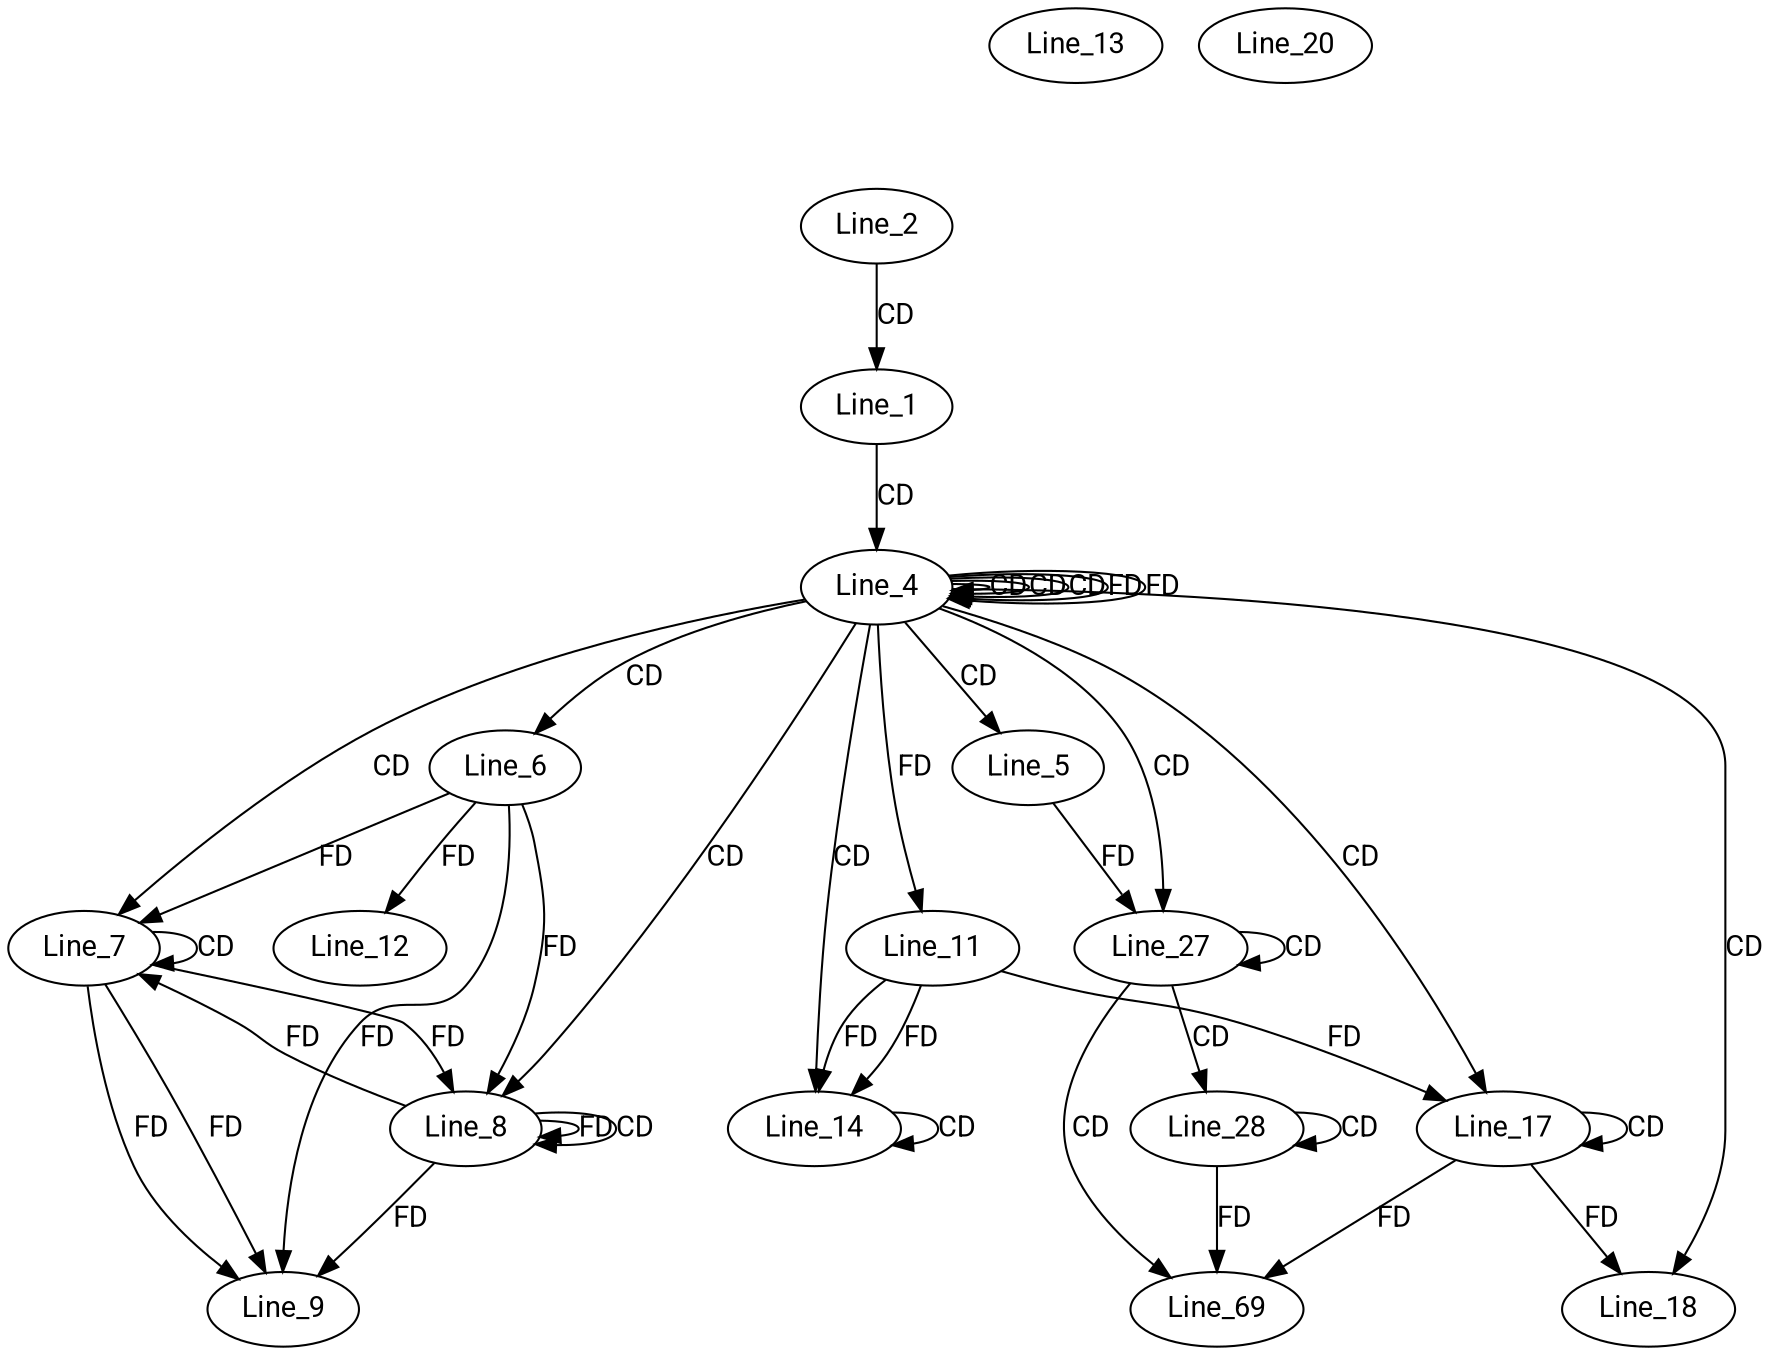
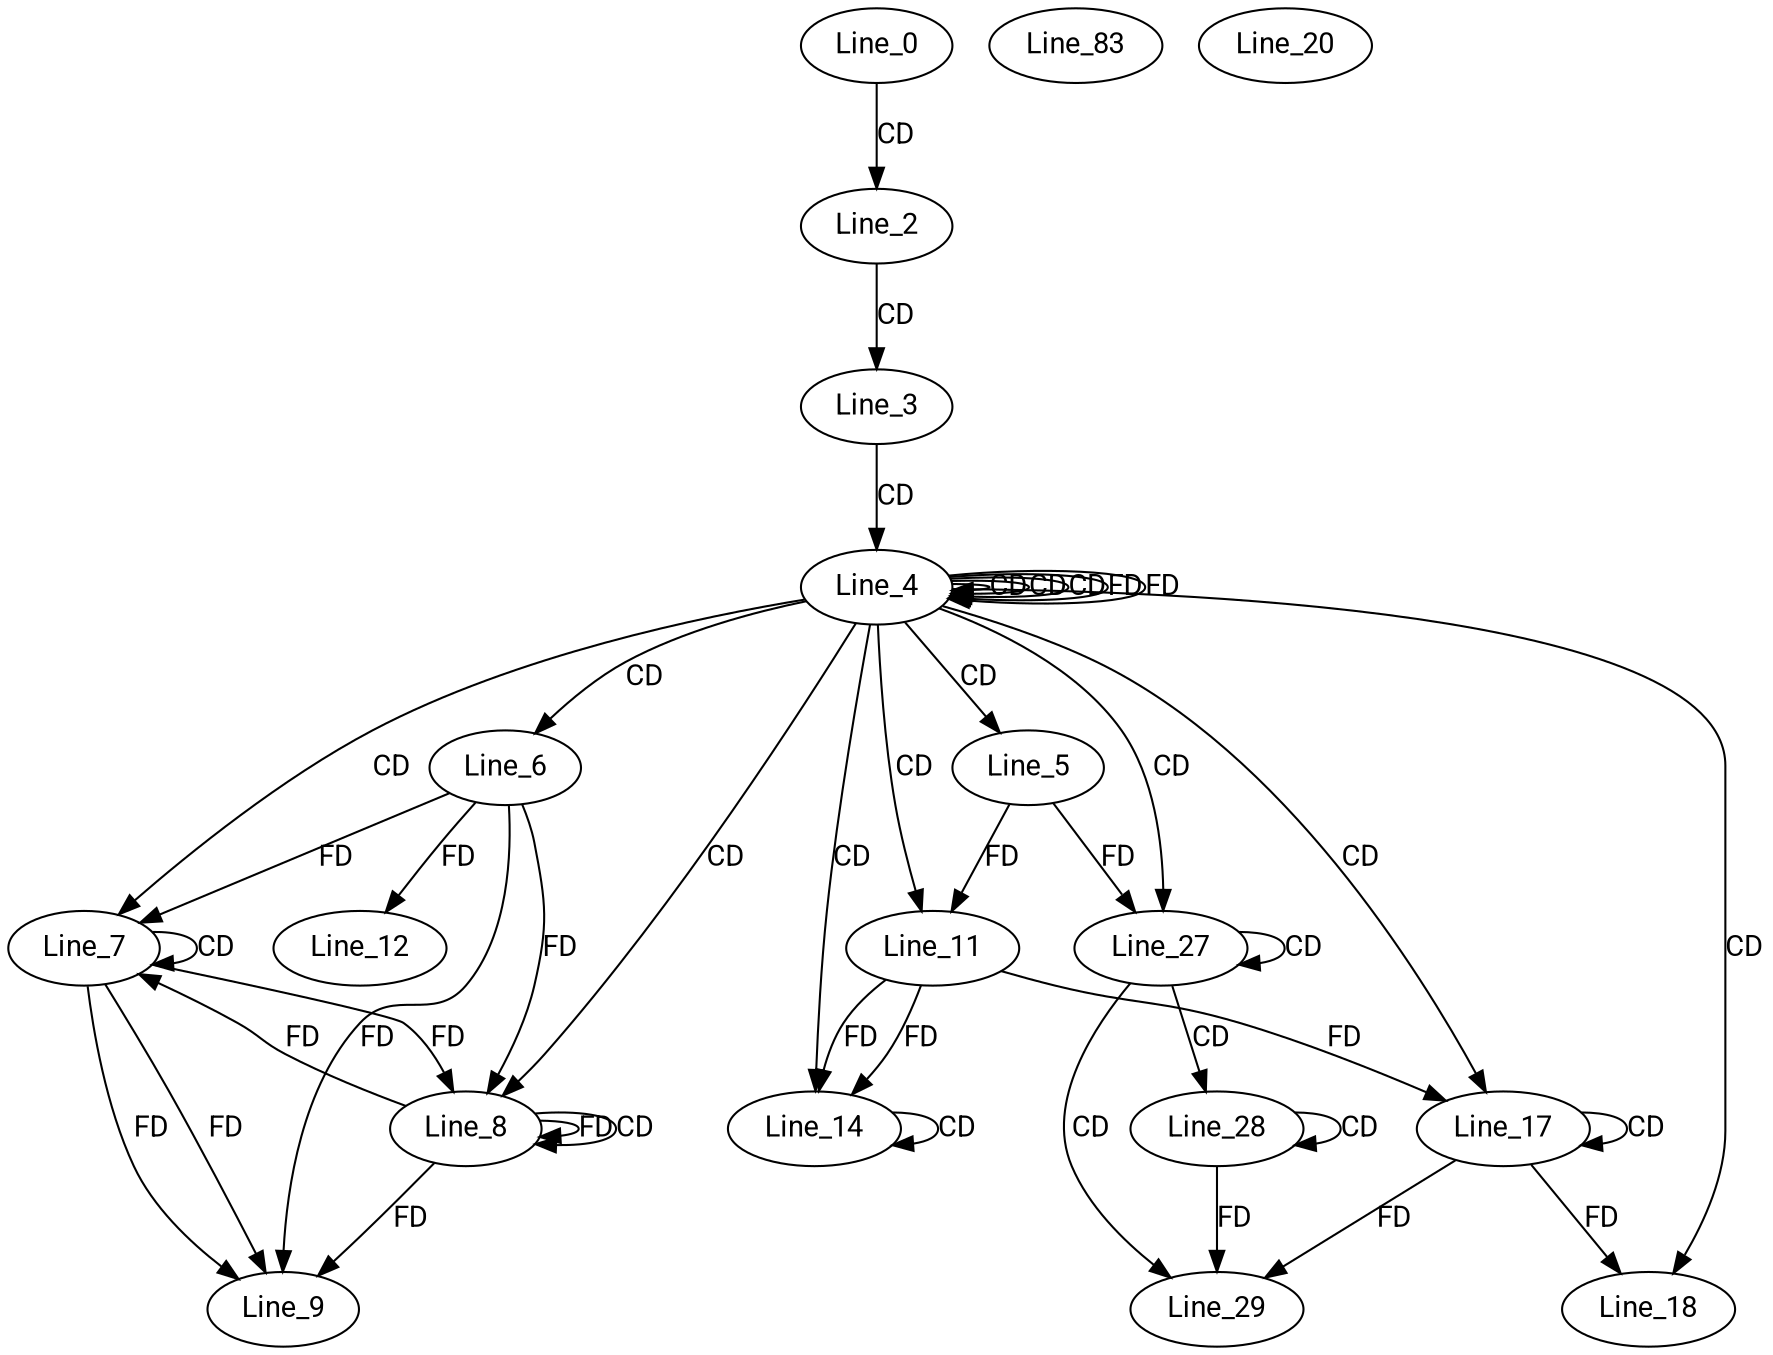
node "Line_0": added
node "Line_13": label "Line_13" -> "Line_83"
node "Line_1": label "Line_1" -> "Line_3"
edge "Line_4" -> "Line_11": label "FD" -> "CD"
edge "Line_5" -> "Line_11": added, label "FD"
node "Line_69": label "Line_69" -> "Line_29"
